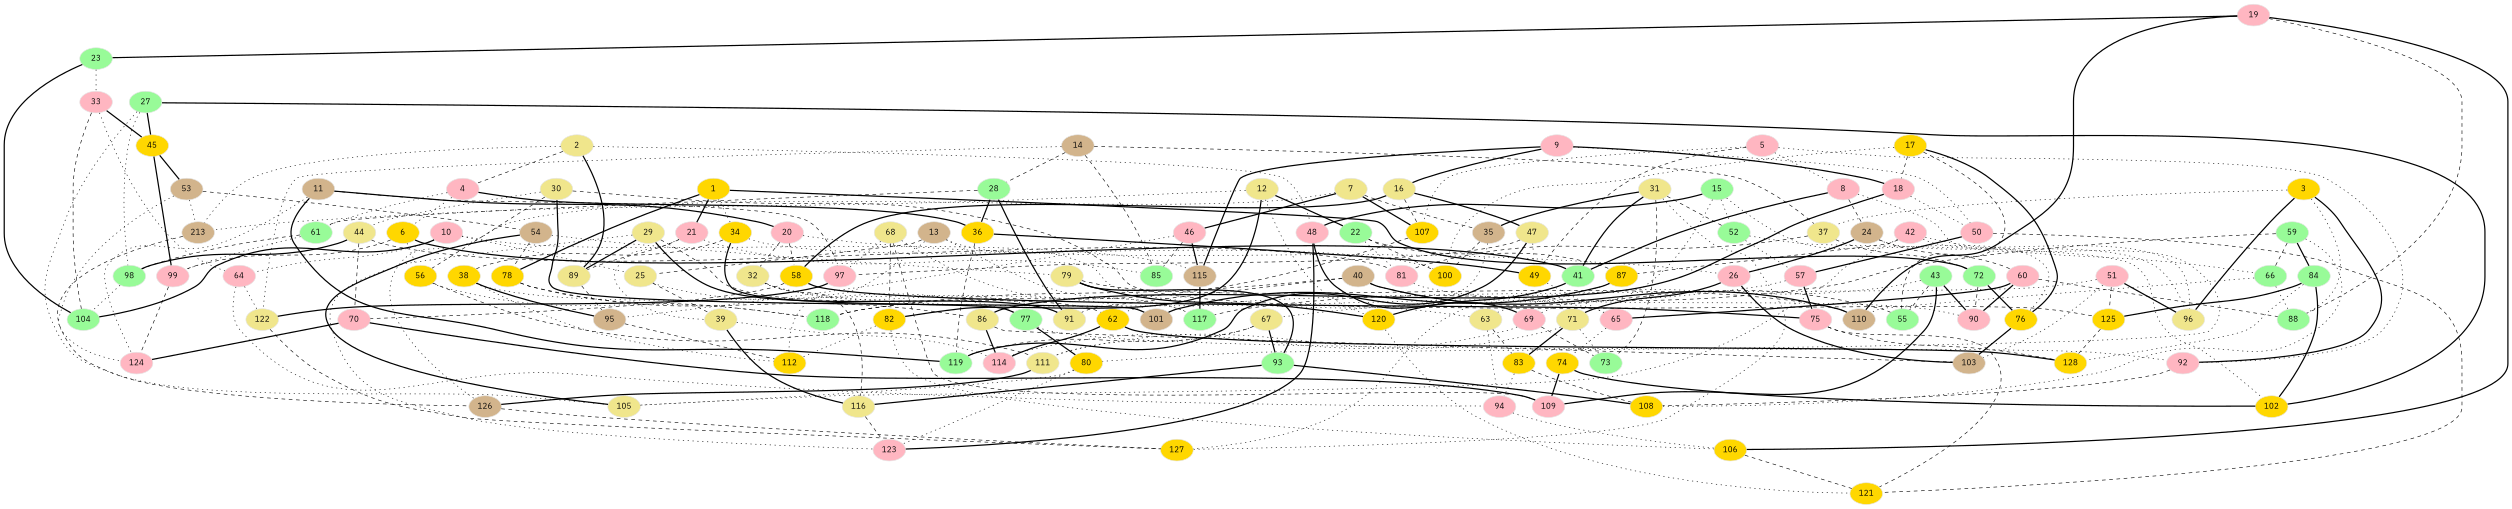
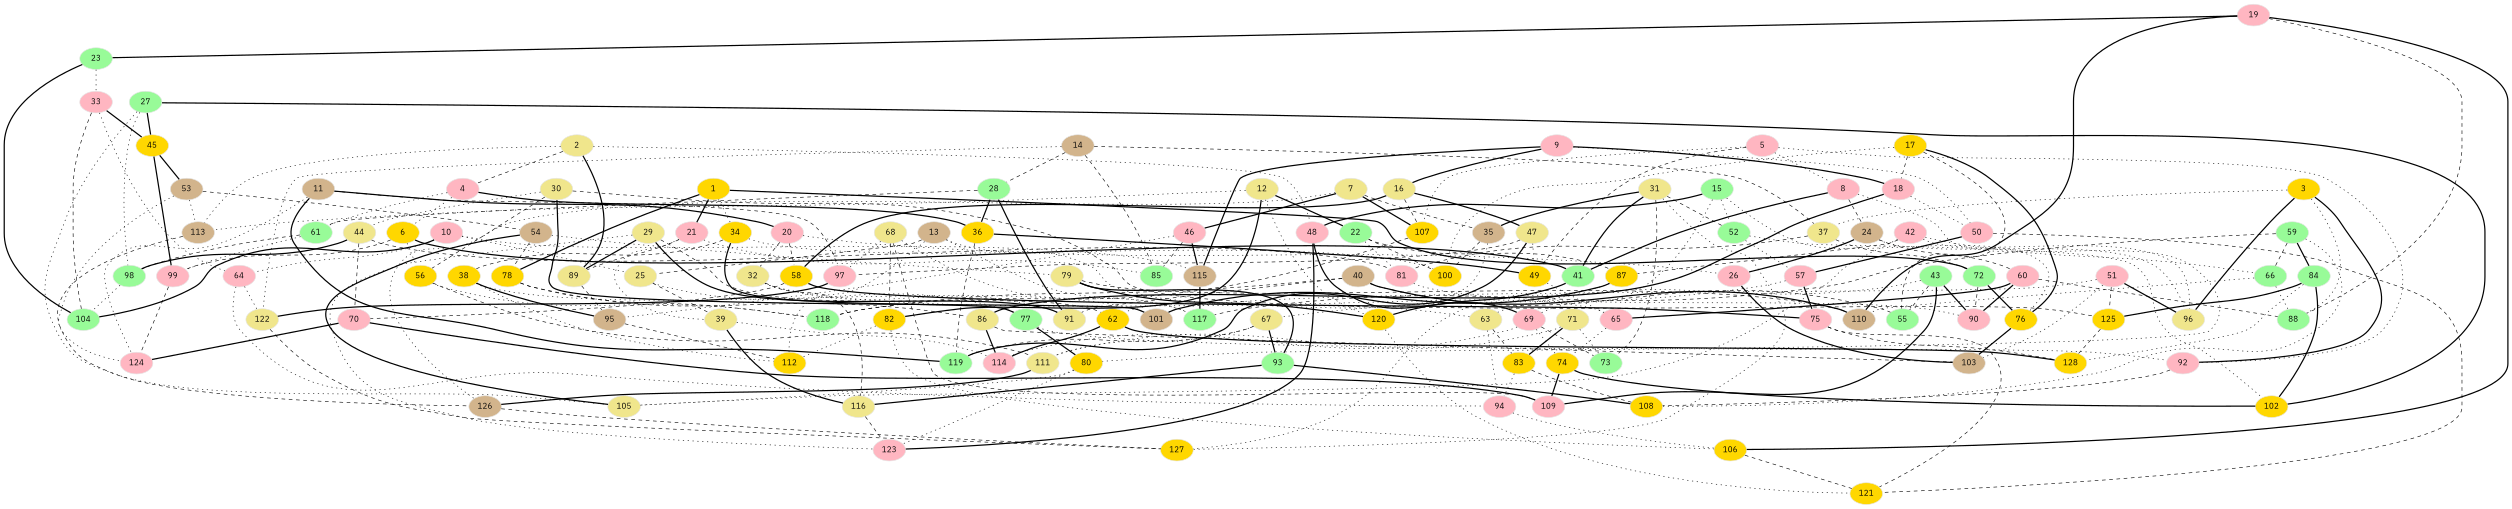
node "213": label "213" -> "113"
edge "26" -- "71": removed
edge "69" -- "74": added
